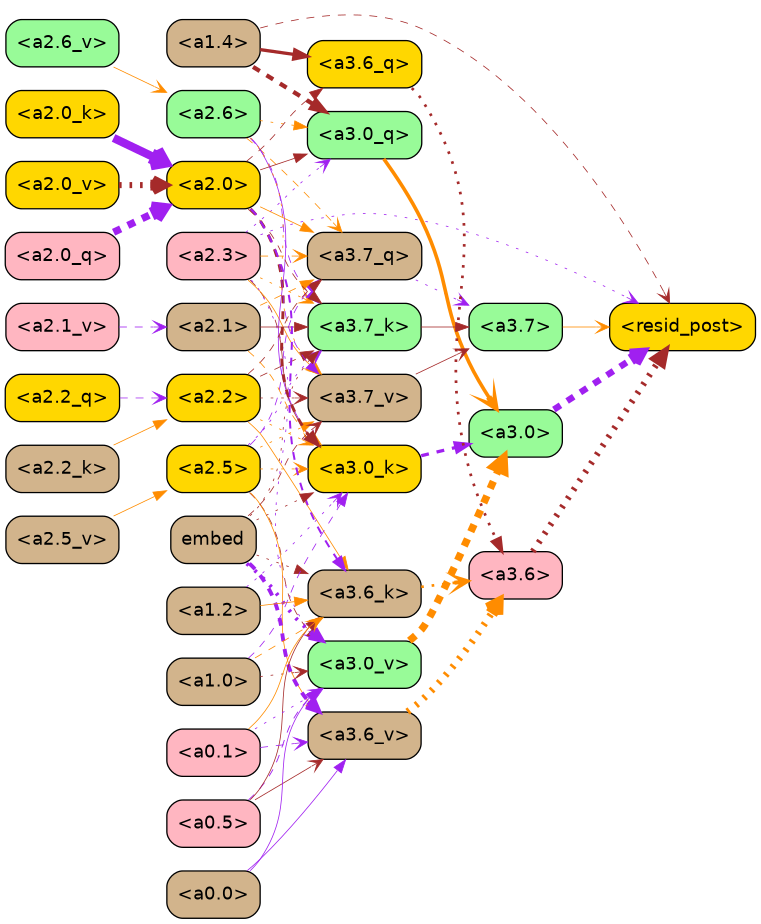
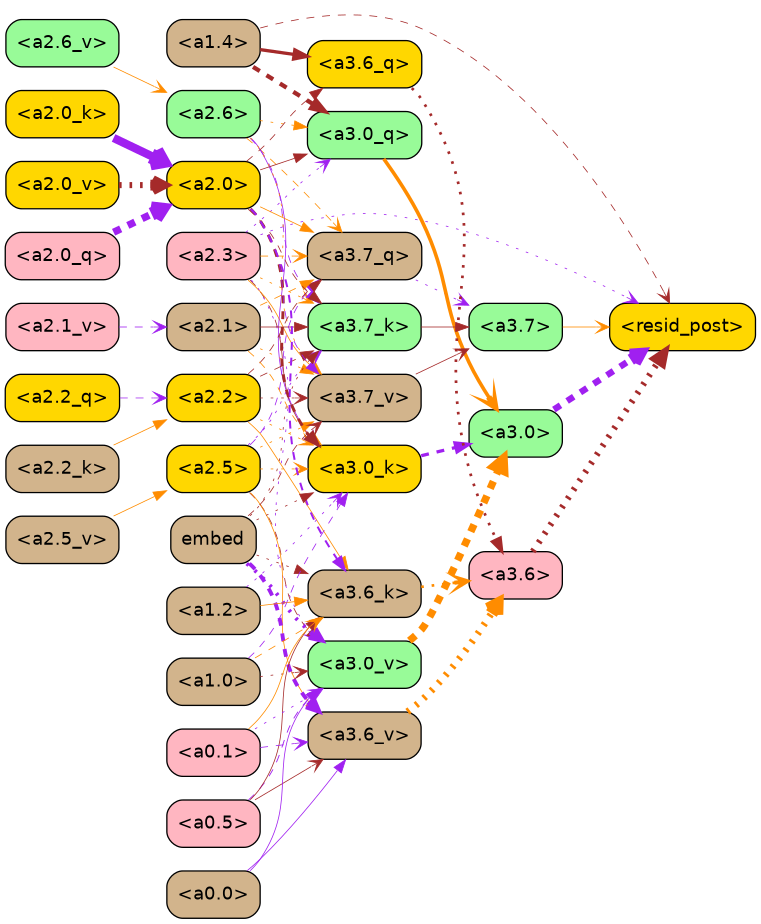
edge "<a2.1>" -> "<a3.7_v>": added
